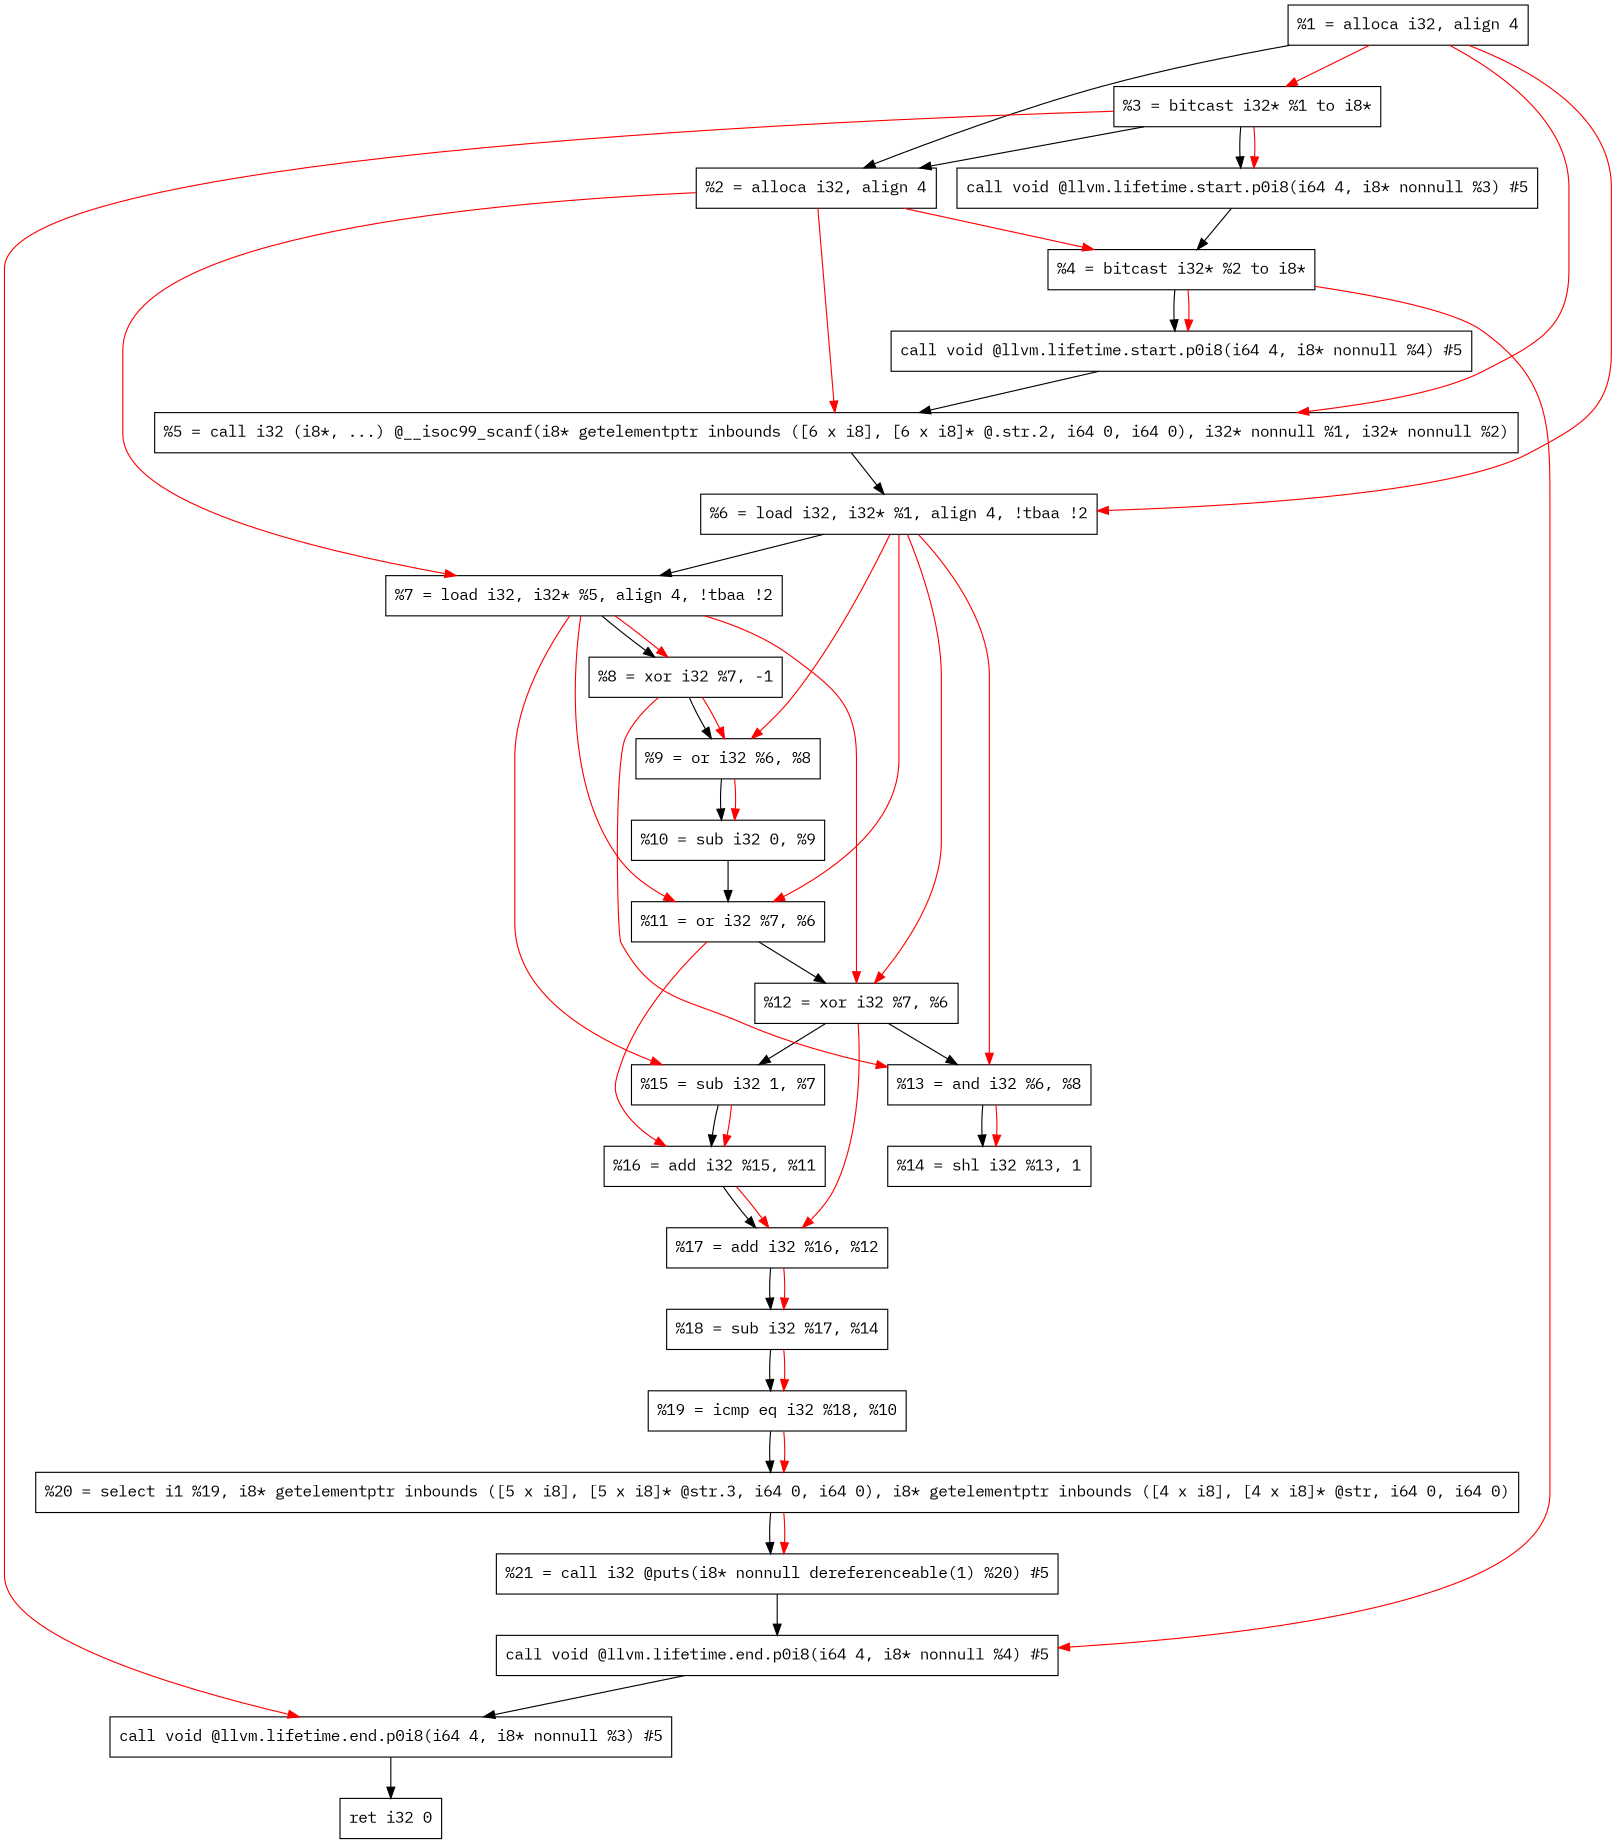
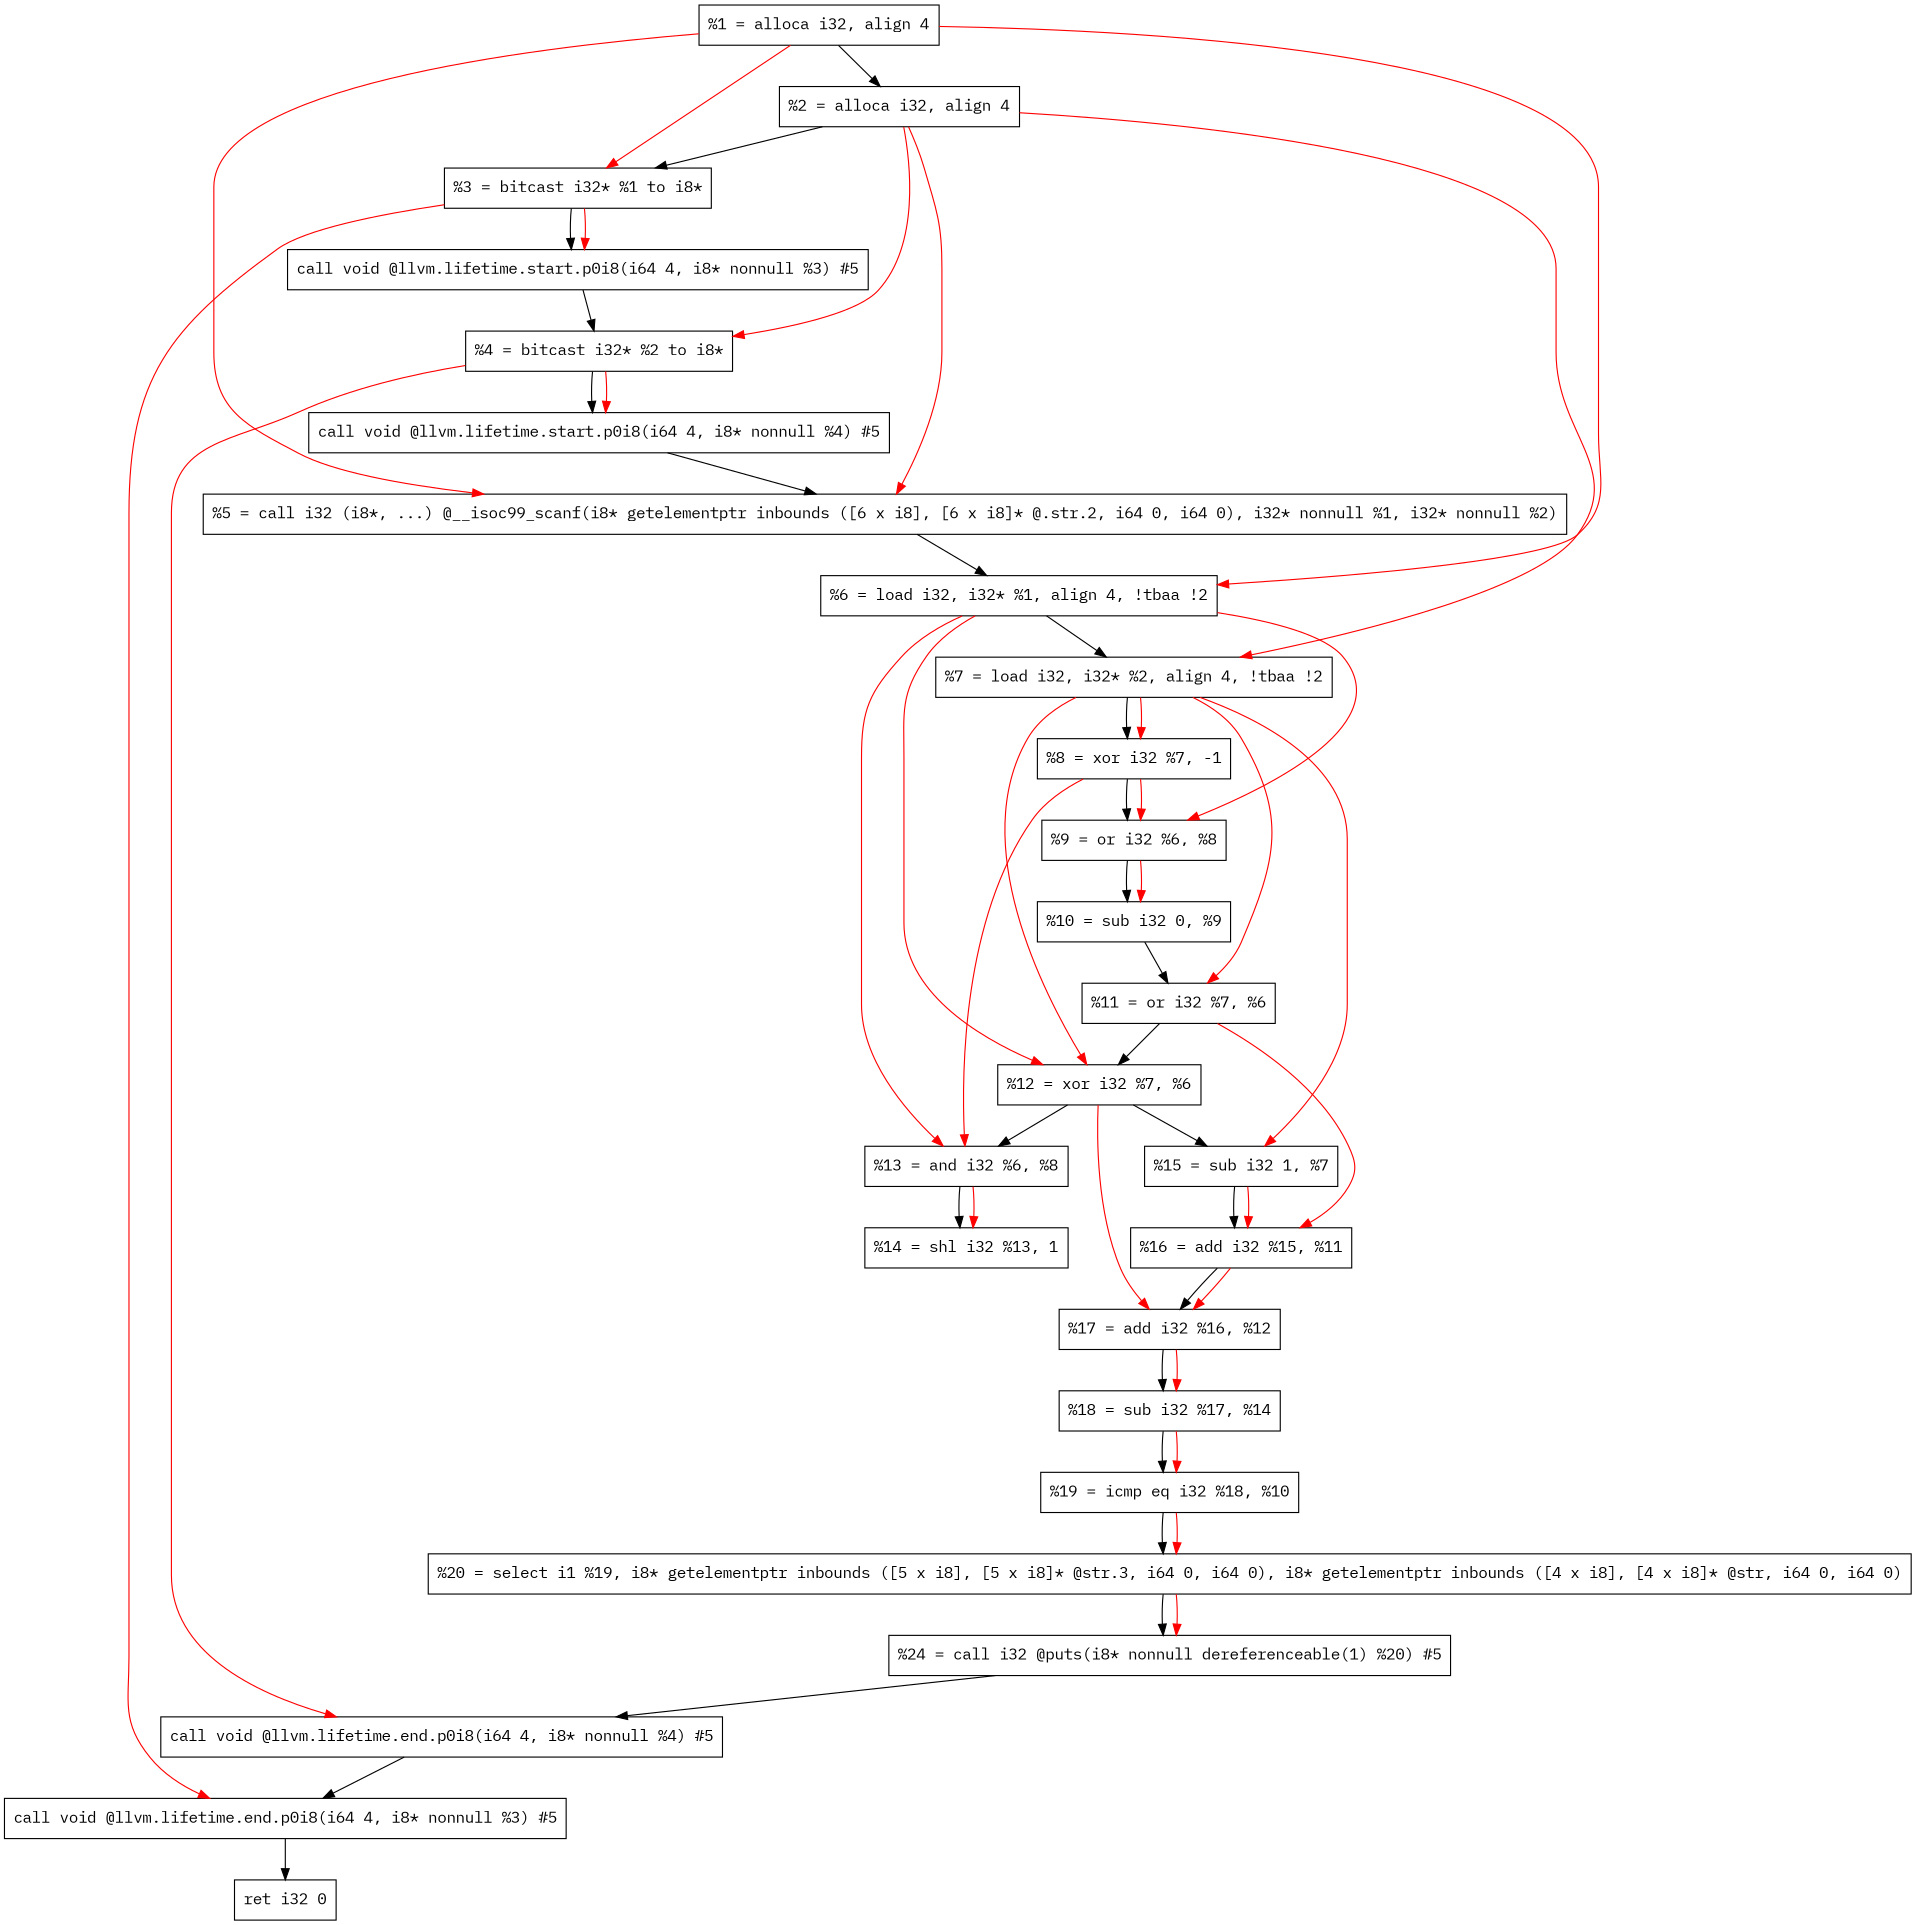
edge "%3 = bitcast i32* %1 to i8*" -> "%2 = alloca i32, align 4": reversed
node "%7 = load i32, i32* %5, align 4, !tbaa !2": label "%7 = load i32, i32* %5, align 4, !tbaa !2" -> "%7 = load i32, i32* %2, align 4, !tbaa !2"
edge "%6 = load i32, i32* %1, align 4, !tbaa !2" -> "%11 = or i32 %7, %6": removed
node "%21 = call i32 @puts(i8* nonnull dereferenceable(1) %20) #5": label "%21 = call i32 @puts(i8* nonnull dereferenceable(1) %20) #5" -> "%24 = call i32 @puts(i8* nonnull dereferenceable(1) %20) #5"
